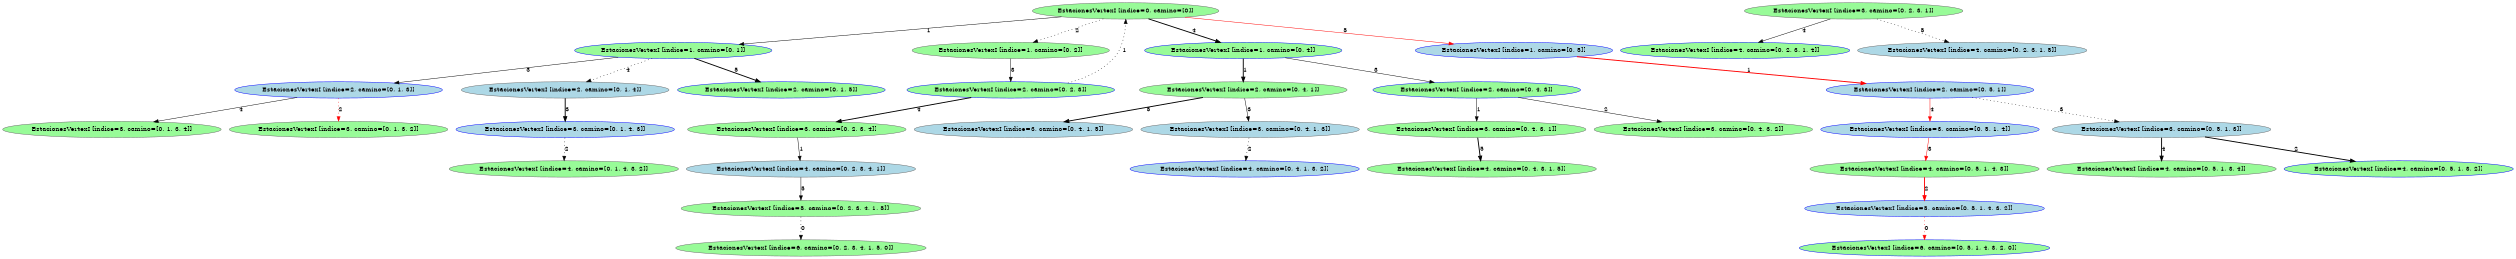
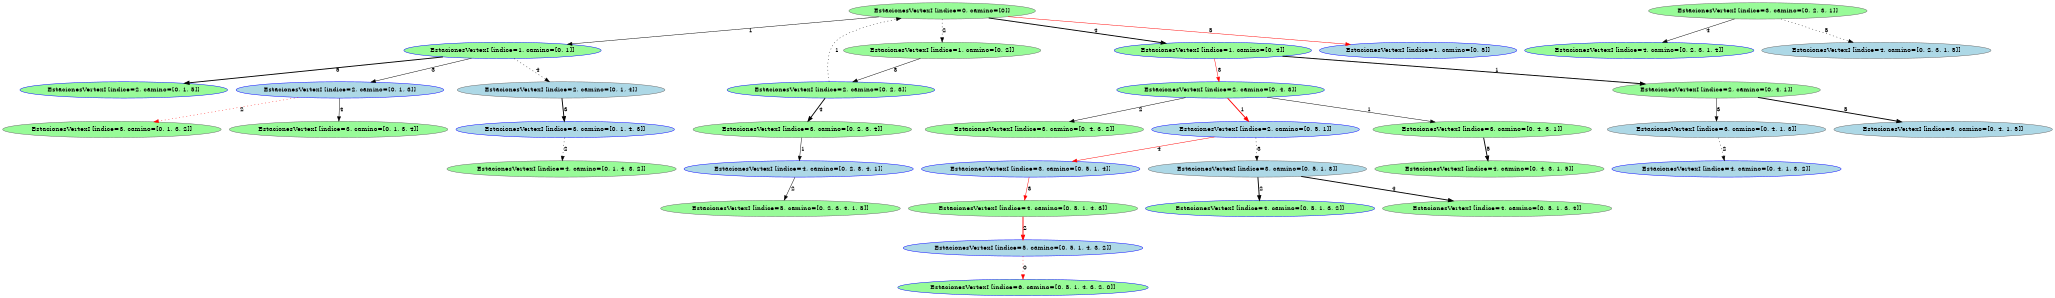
edge "EstacionesVertexI [indice=1, camino=[0, 4]]" -> "EstacionesVertexI [indice=2, camino=[0, 4, 3]]": color black -> red
edge "EstacionesVertexI [indice=1, camino=[0, 5]]" -> "EstacionesVertexI [indice=2, camino=[0, 5, 1]]": now "EstacionesVertexI [indice=2, camino=[0, 4, 3]]" -> "EstacionesVertexI [indice=2, camino=[0, 5, 1]]"
node "EstacionesVertexI [indice=4, camino=[0, 2, 3, 4, 1]]": color gray40 -> blue
edge "EstacionesVertexI [indice=4, camino=[0, 2, 3, 4, 1]]" -> "EstacionesVertexI [indice=5, camino=[0, 2, 3, 4, 1, 5]]": label "5" -> "2"
node "EstacionesVertexI [indice=6, camino=[0, 2, 3, 4, 1, 5, 0]]": removed
